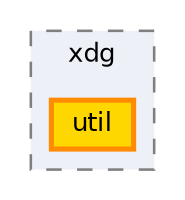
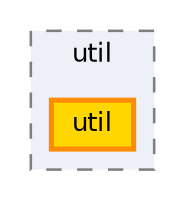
cluster "xdg": label "xdg" -> "util"
